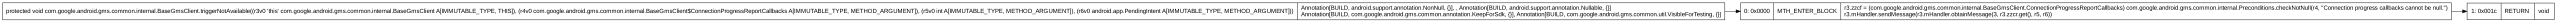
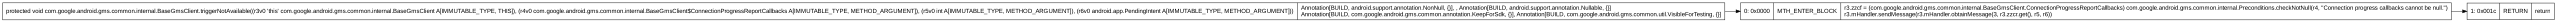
node "1: 0x001c": text "void" -> "return"
